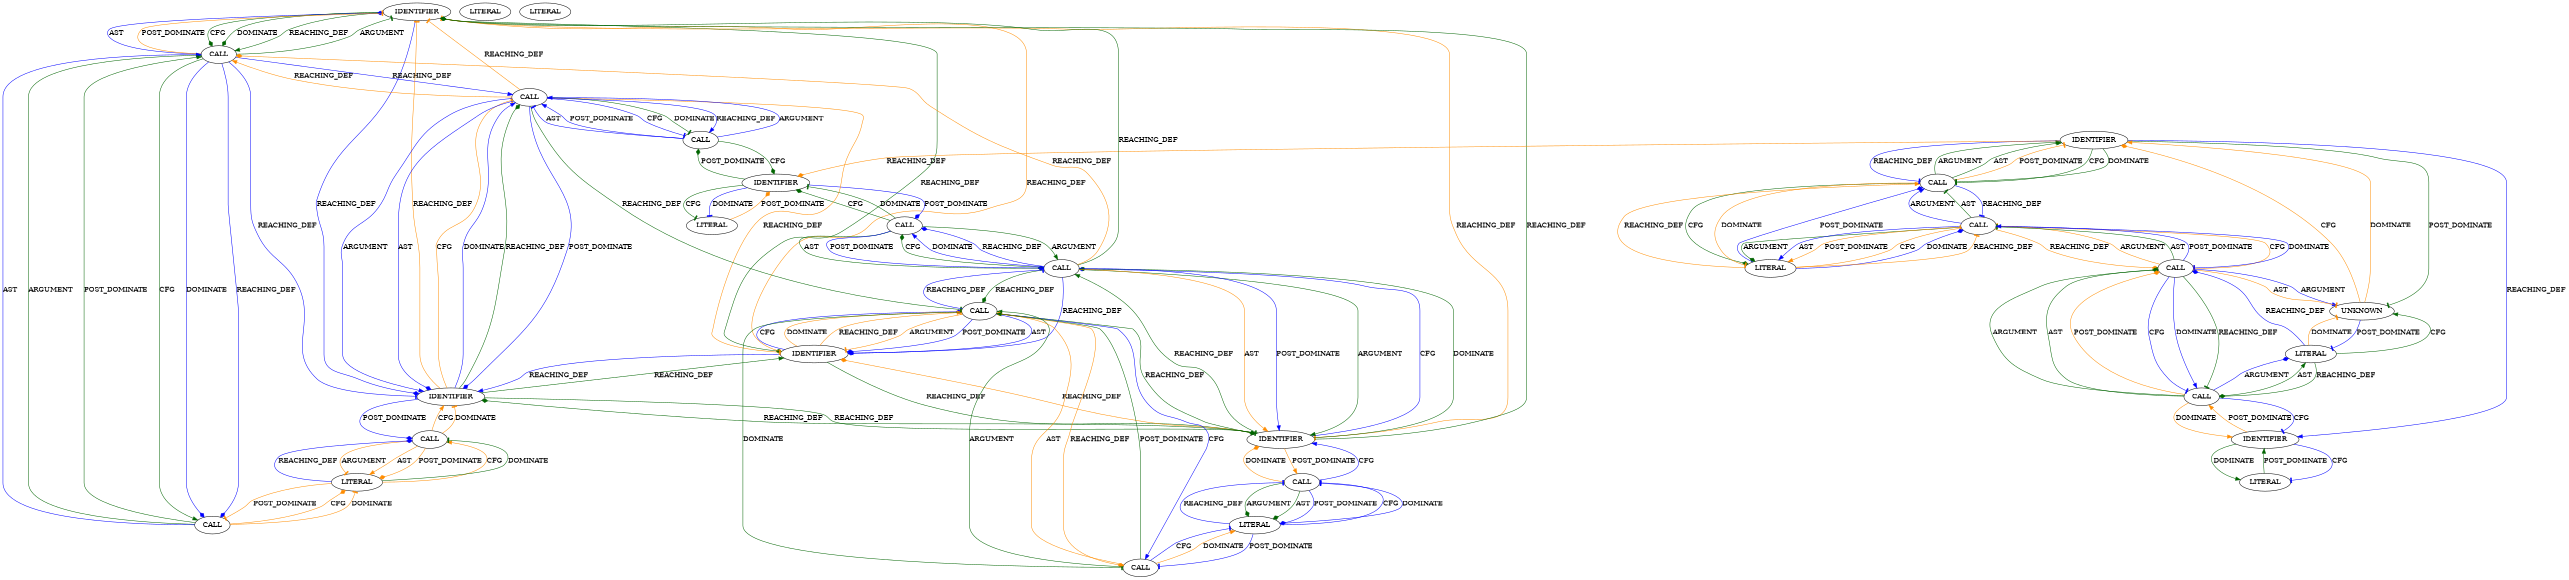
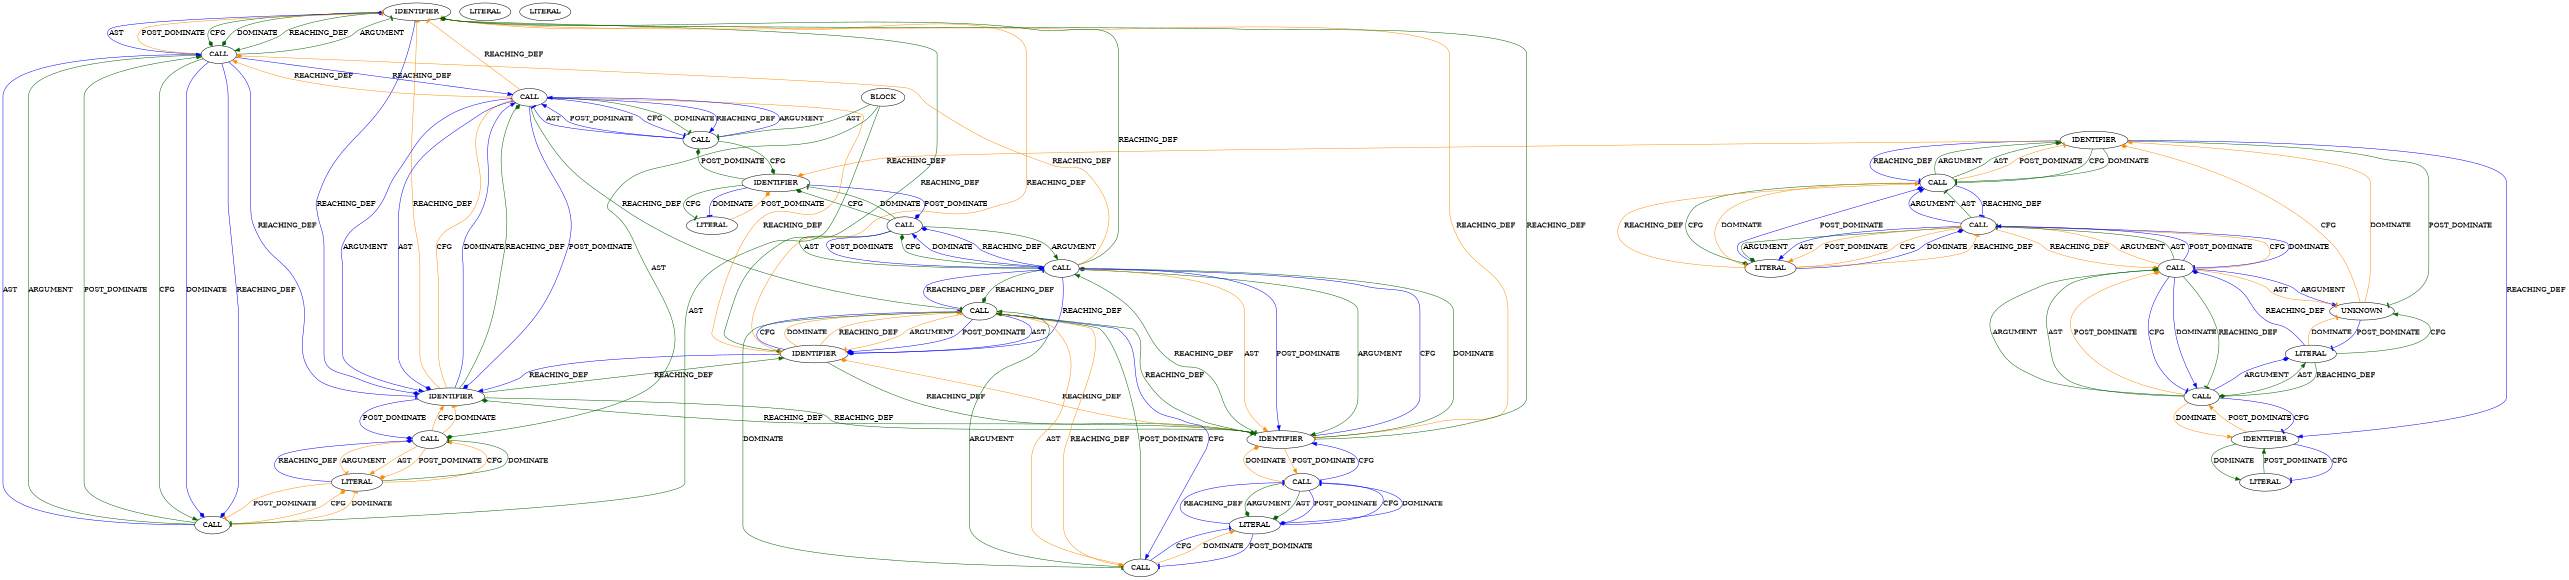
node "BLOCK": added
